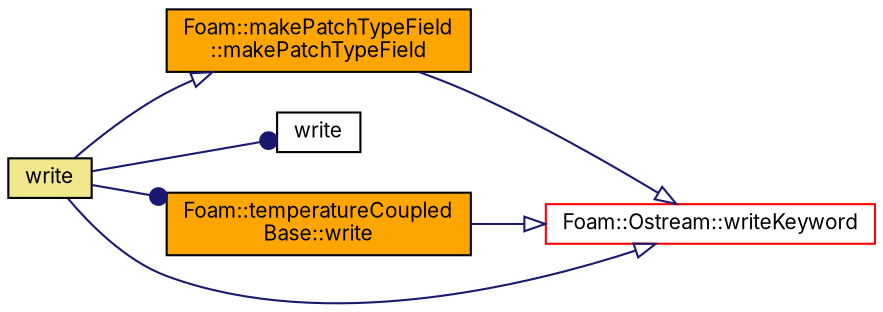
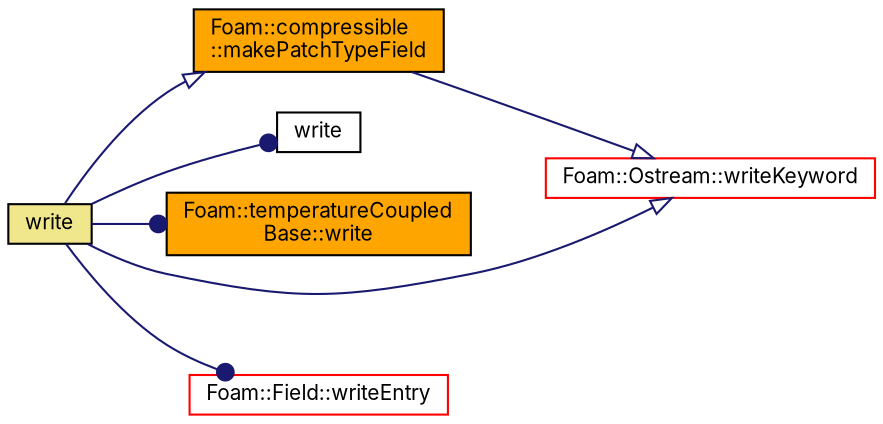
node "Foam::makePatchTypeField ::makePatchTypeField": label "Foam::makePatchTypeField ::makePatchTypeField" -> "Foam::compressible ::makePatchTypeField"
edge "Foam::temperatureCoupled Base::write" -> "Foam::Ostream::writeKeyword": removed
node "Foam::Field::writeEntry": added
